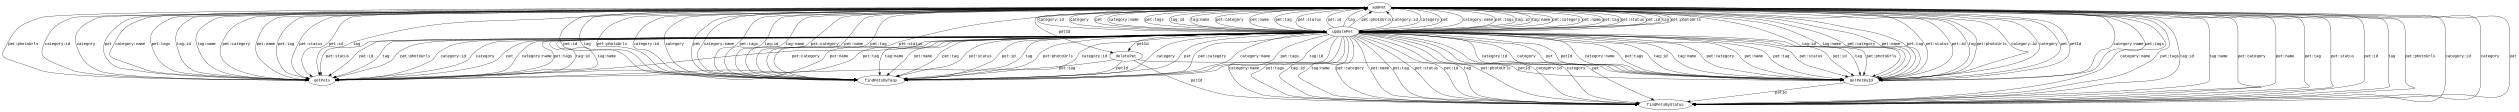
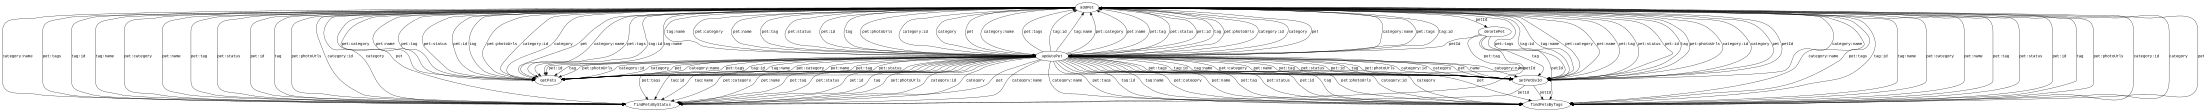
edge "updatePet" -> "deletePet": reversed
edge "getPetById" -> "updatePet": label "petId" -> "name"
edge "deletePet" -> "getPetById": label "petId" -> "tag"
edge "getPetById" -> "findPetsByTags": added, label "petId"
